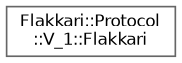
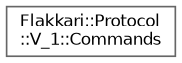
node "Flakkari::Protocol ::V_1::Flakkari": label "Flakkari::Protocol ::V_1::Flakkari" -> "Flakkari::Protocol ::V_1::Commands"
